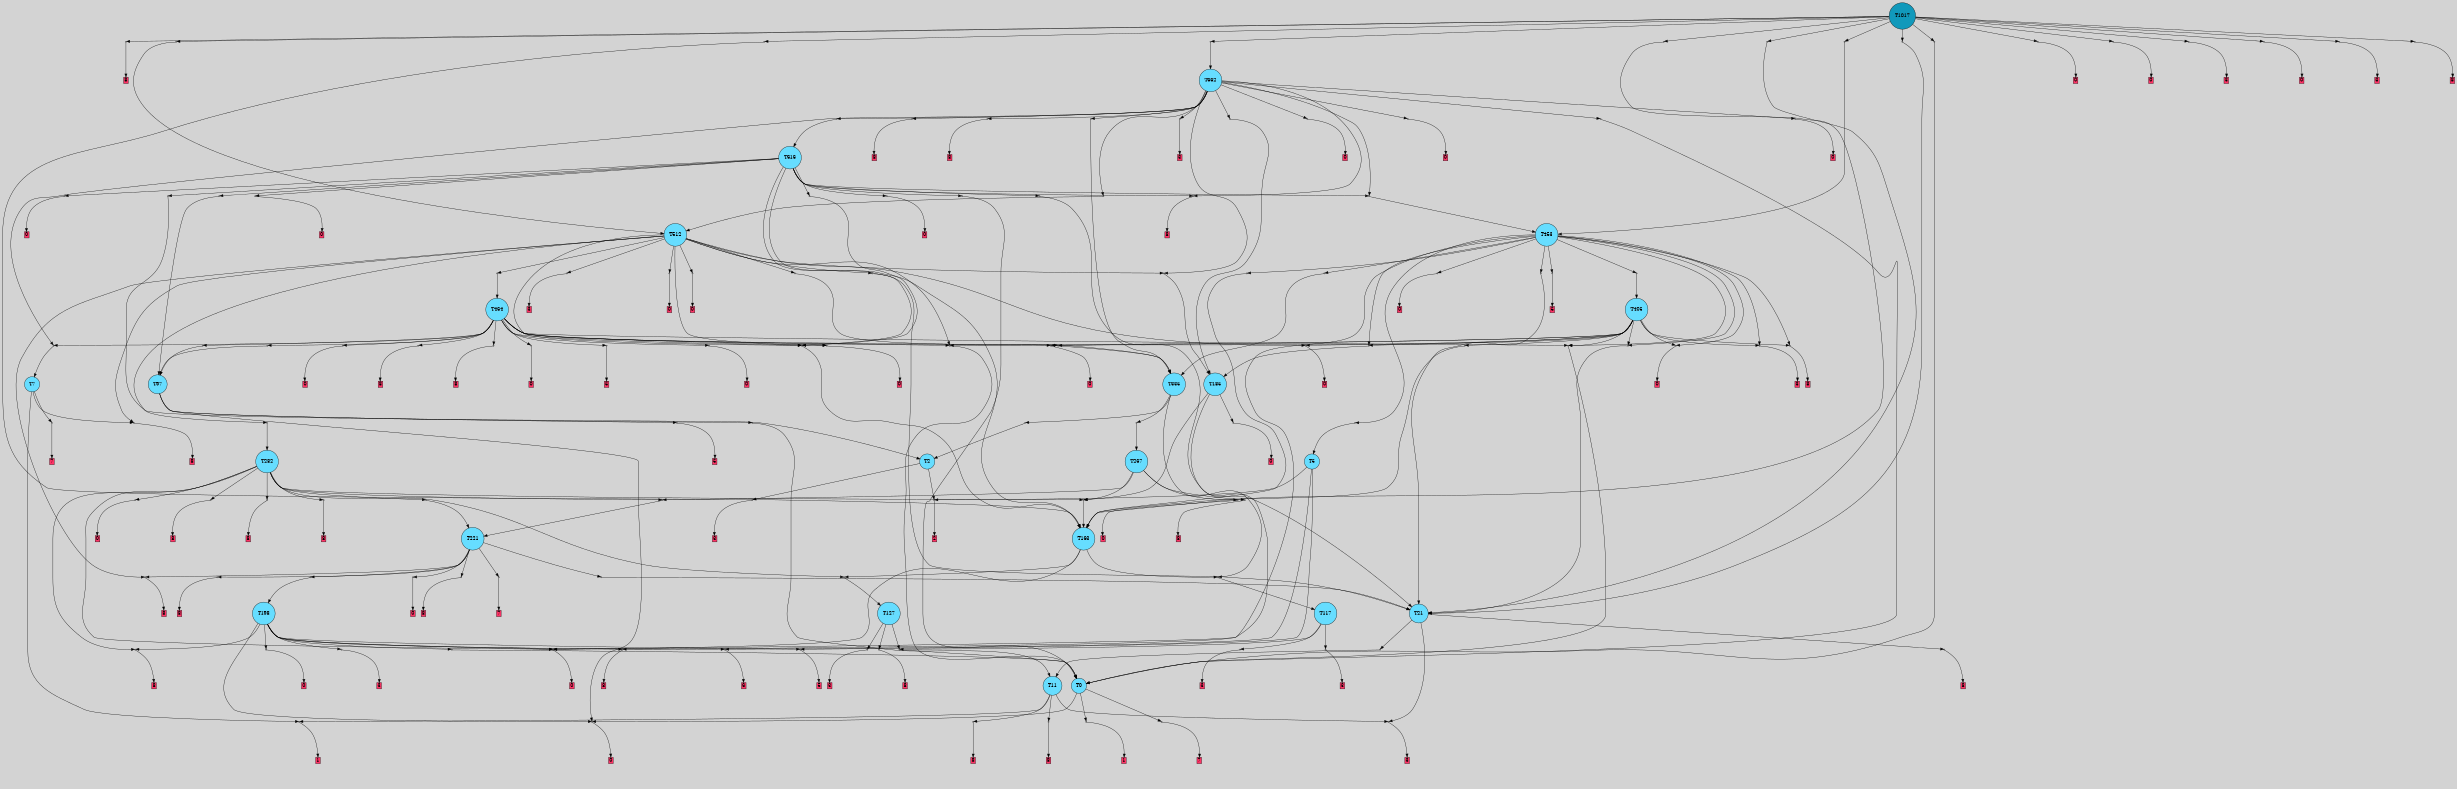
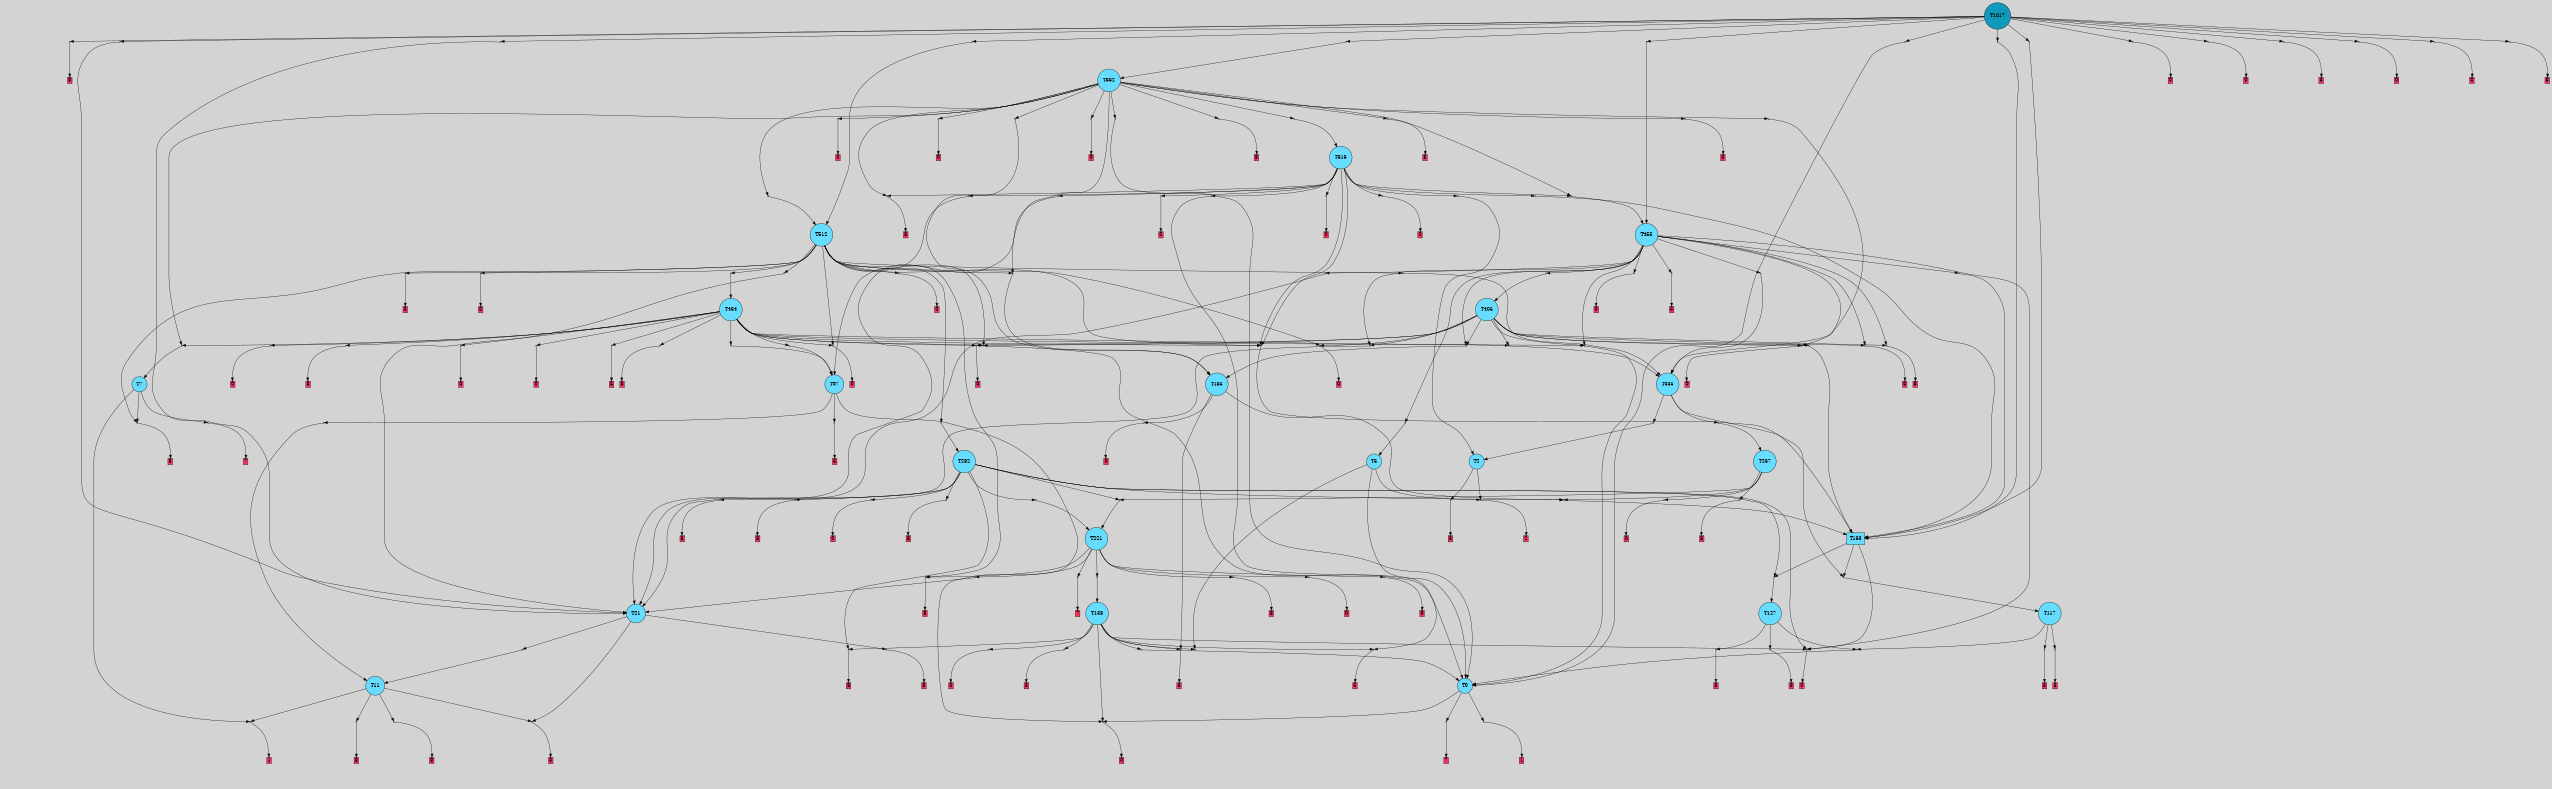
node "T163": shape circle -> box
node "T198": label "T198" -> "T138"
node "6": removed
